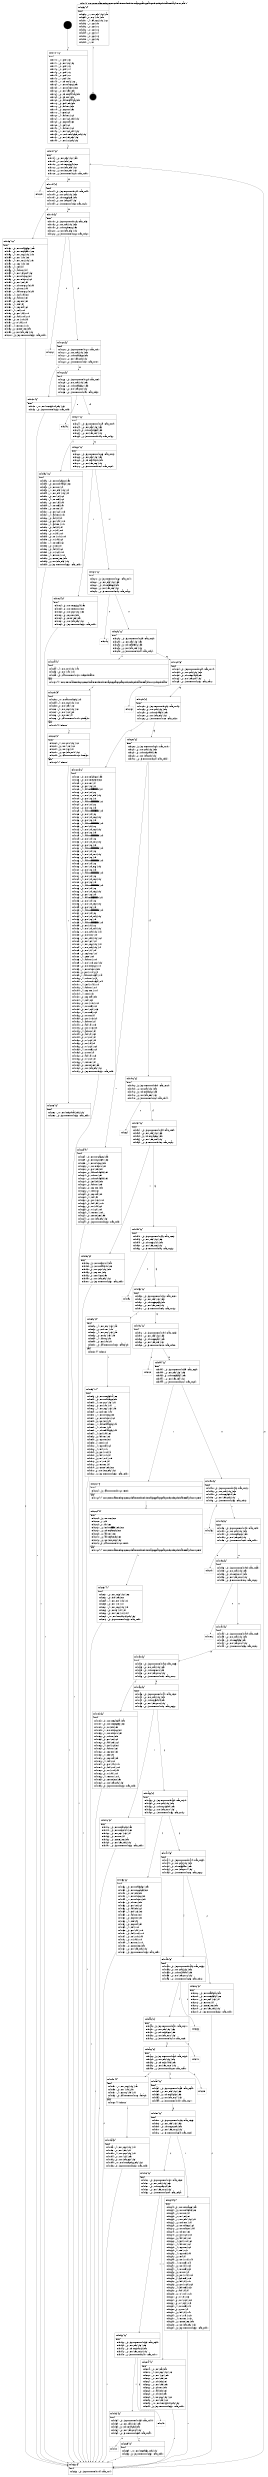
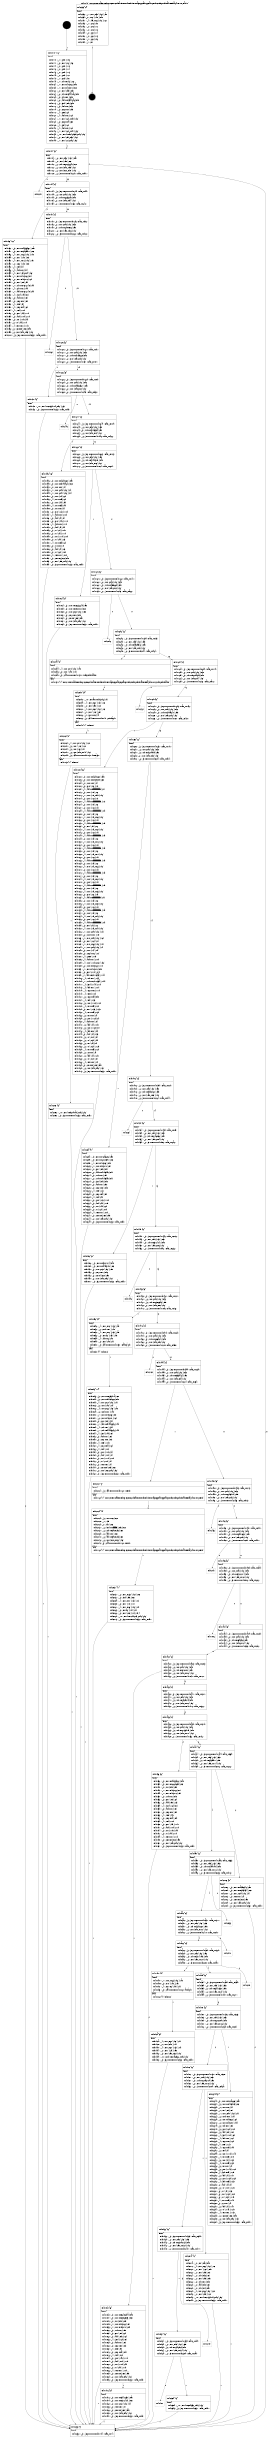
edge "0x401a3c [28]" -> "0x401d78 [30]": now "0x401e42 [86]" -> "0x401d78 [30]"
